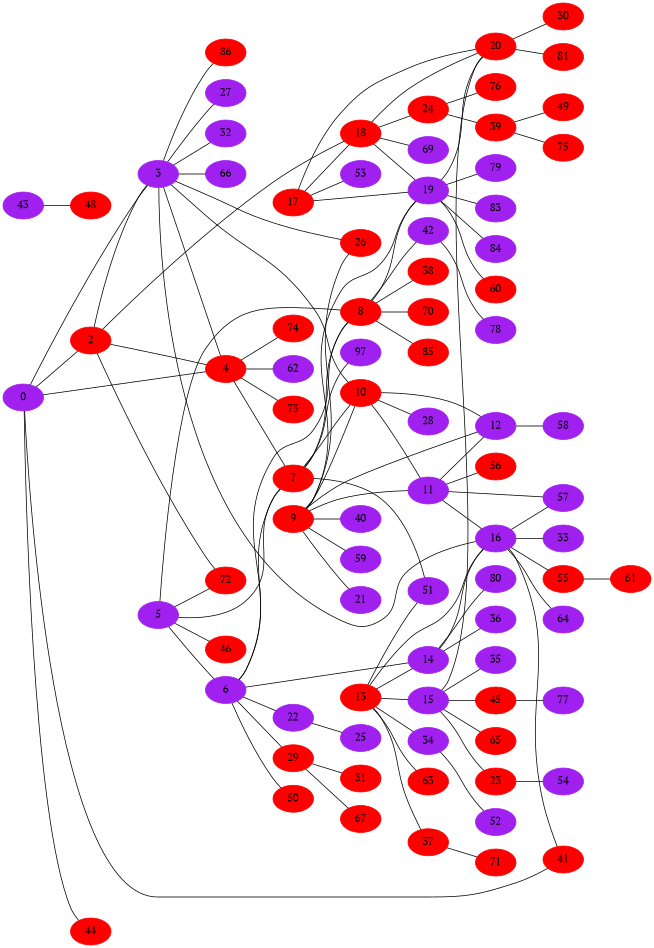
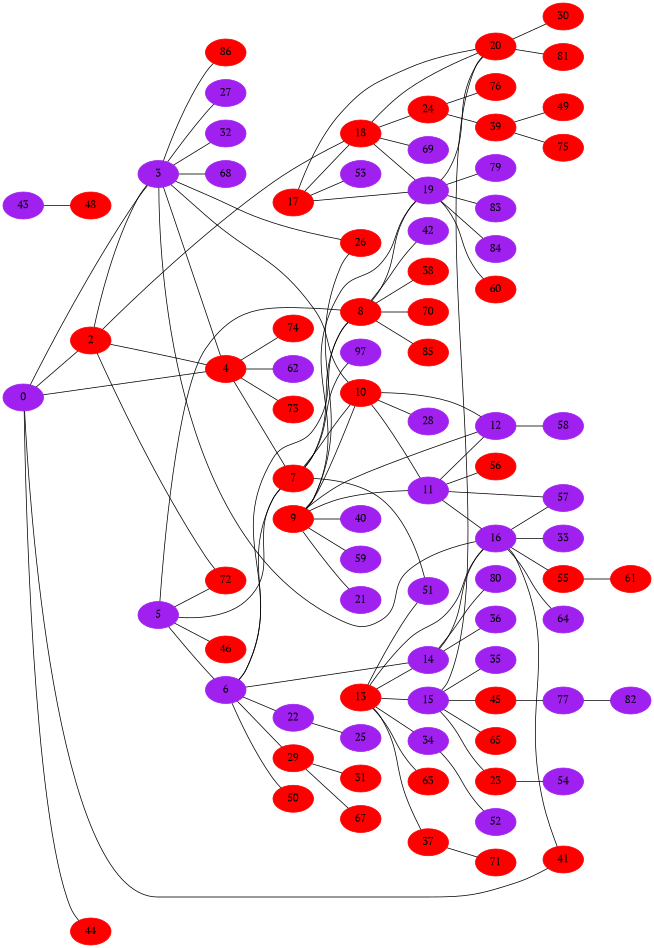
node "66": label "66" -> "68"
node "78": removed
node "82": added
